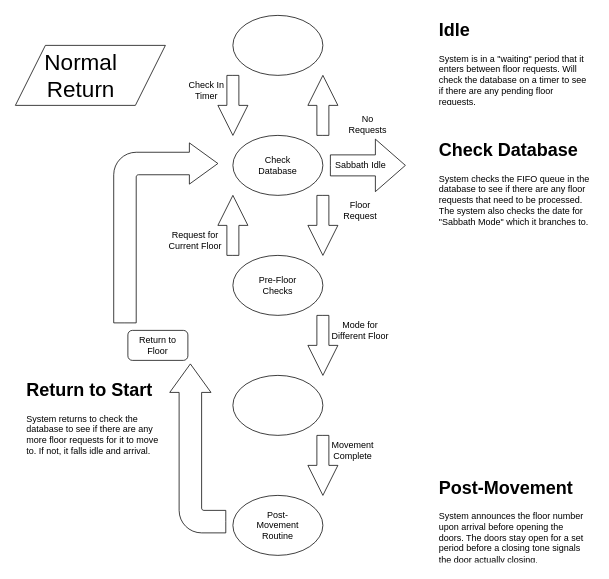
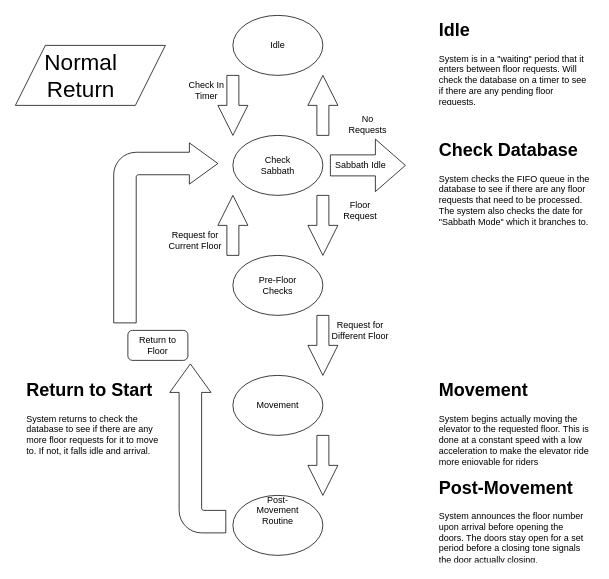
node "Idle": added
node "Check Database": label "Check Database" -> "Check Sabbath"
node "Mode for Different Floor": label "Mode for Different Floor" -> "Request for Different Floor"
node "Movement": added
node "MovementSystem begins actually moving the elevator to the requested floor. This is done at a constant speed with a low acceleration to make the elevator ride more enjoyable for riders": added
node "Movement Complete": removed
node "Post-Movement Routine": moved (278, 525) -> (278, 510)
